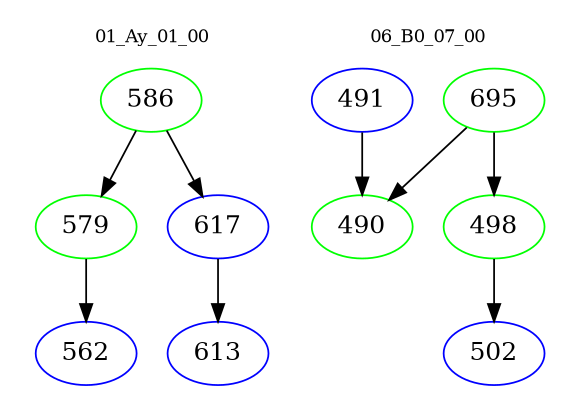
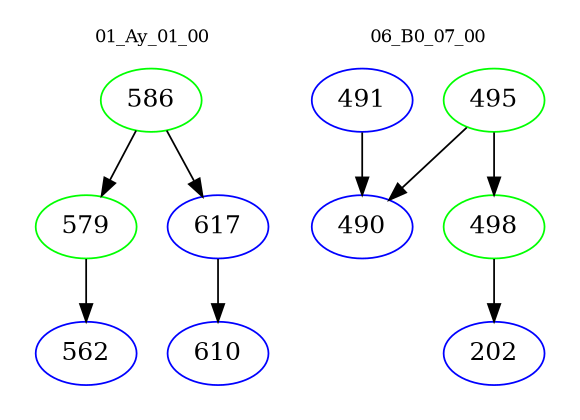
node "695": label "695" -> "495"
node "490": color green -> blue
node "613": label "613" -> "610"
node "502": label "502" -> "202"
